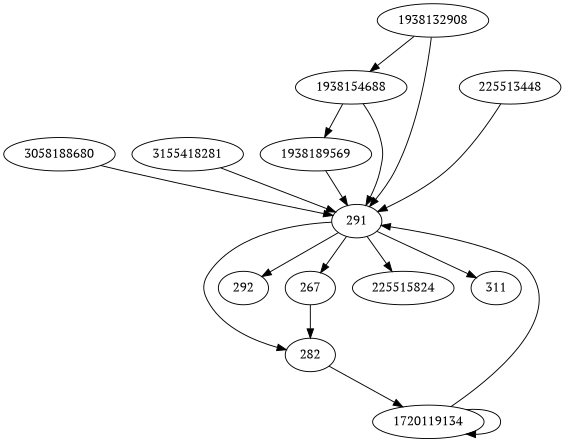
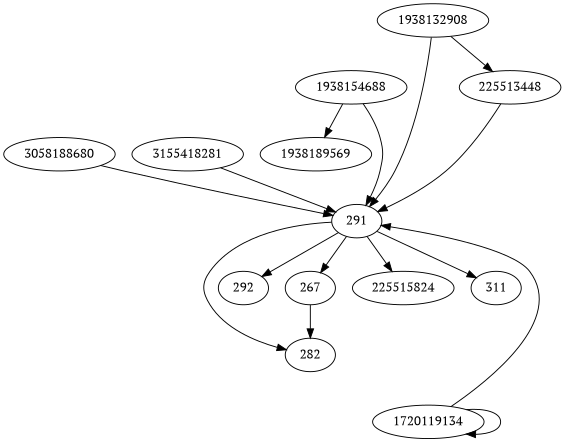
edge "1938132908" -> "1938154688": now "1938132908" -> "225513448"
edge "1938189569" -> "291": removed
edge "282" -> "1720119134": removed
